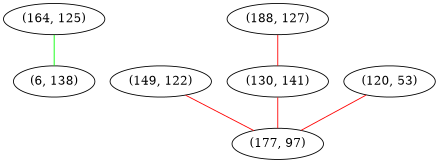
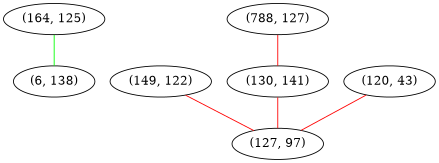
node "(188, 127)": label "(188, 127)" -> "(788, 127)"
node "(120, 53)": label "(120, 53)" -> "(120, 43)"
node "(177, 97)": label "(177, 97)" -> "(127, 97)"
